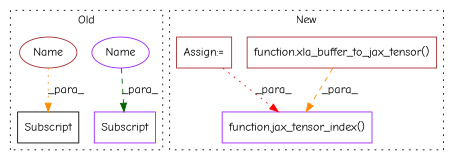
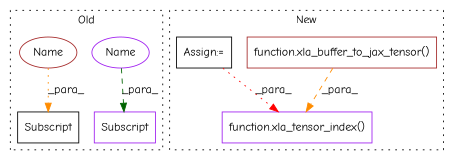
node "Assign:=": color brown -> black
node "function.jax_tensor_index()": label "function.jax_tensor_index()" -> "function.xla_tensor_index()"
